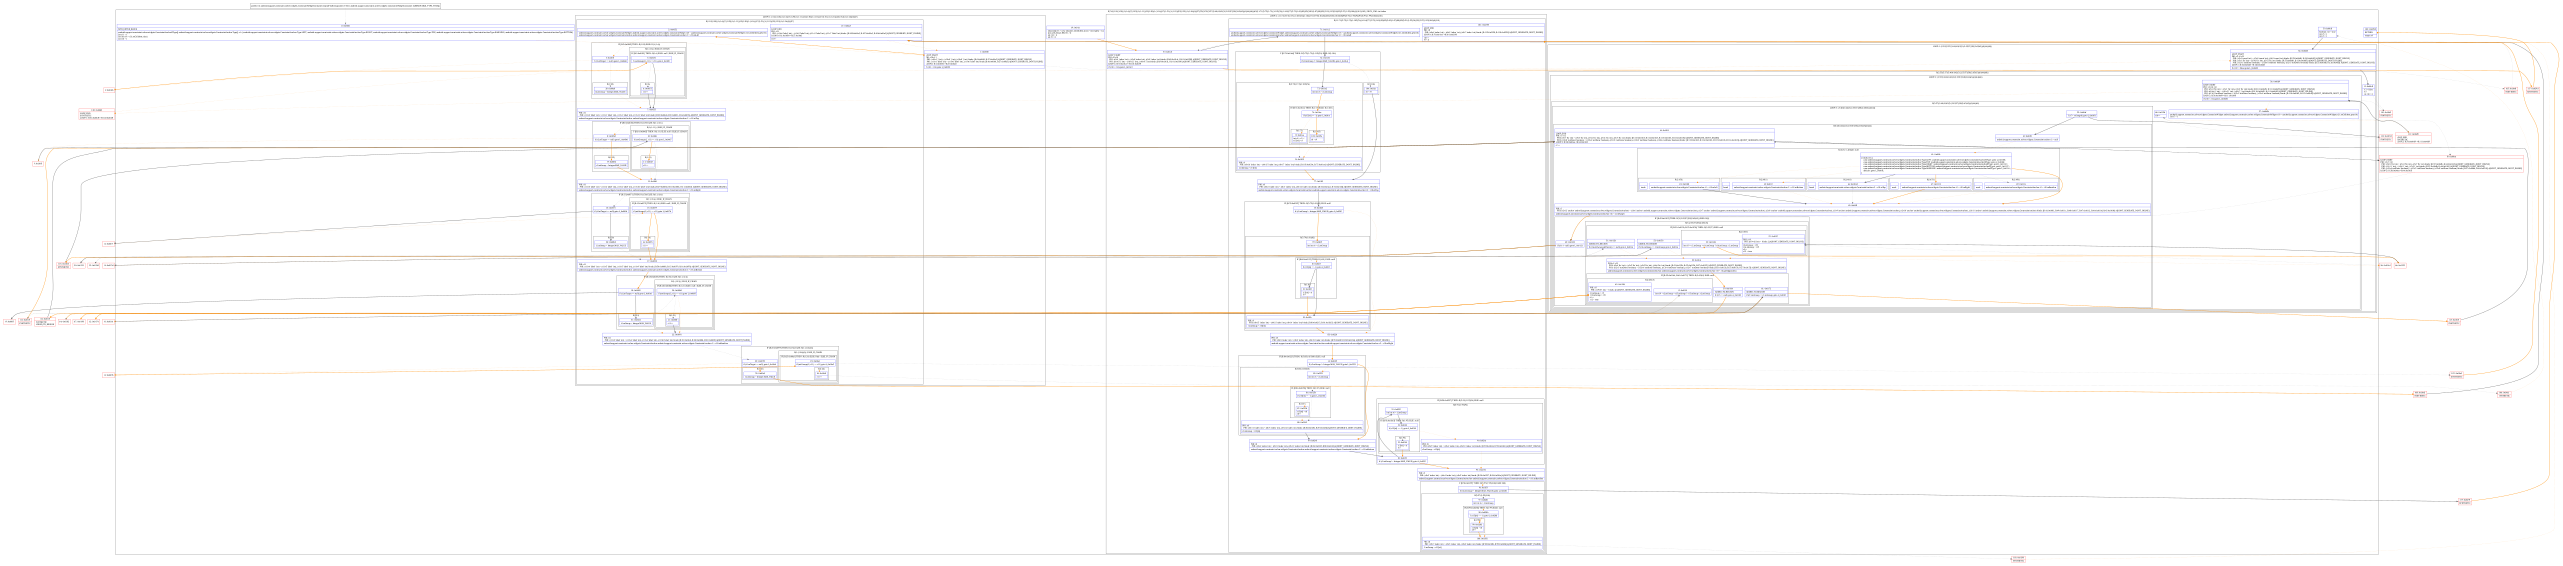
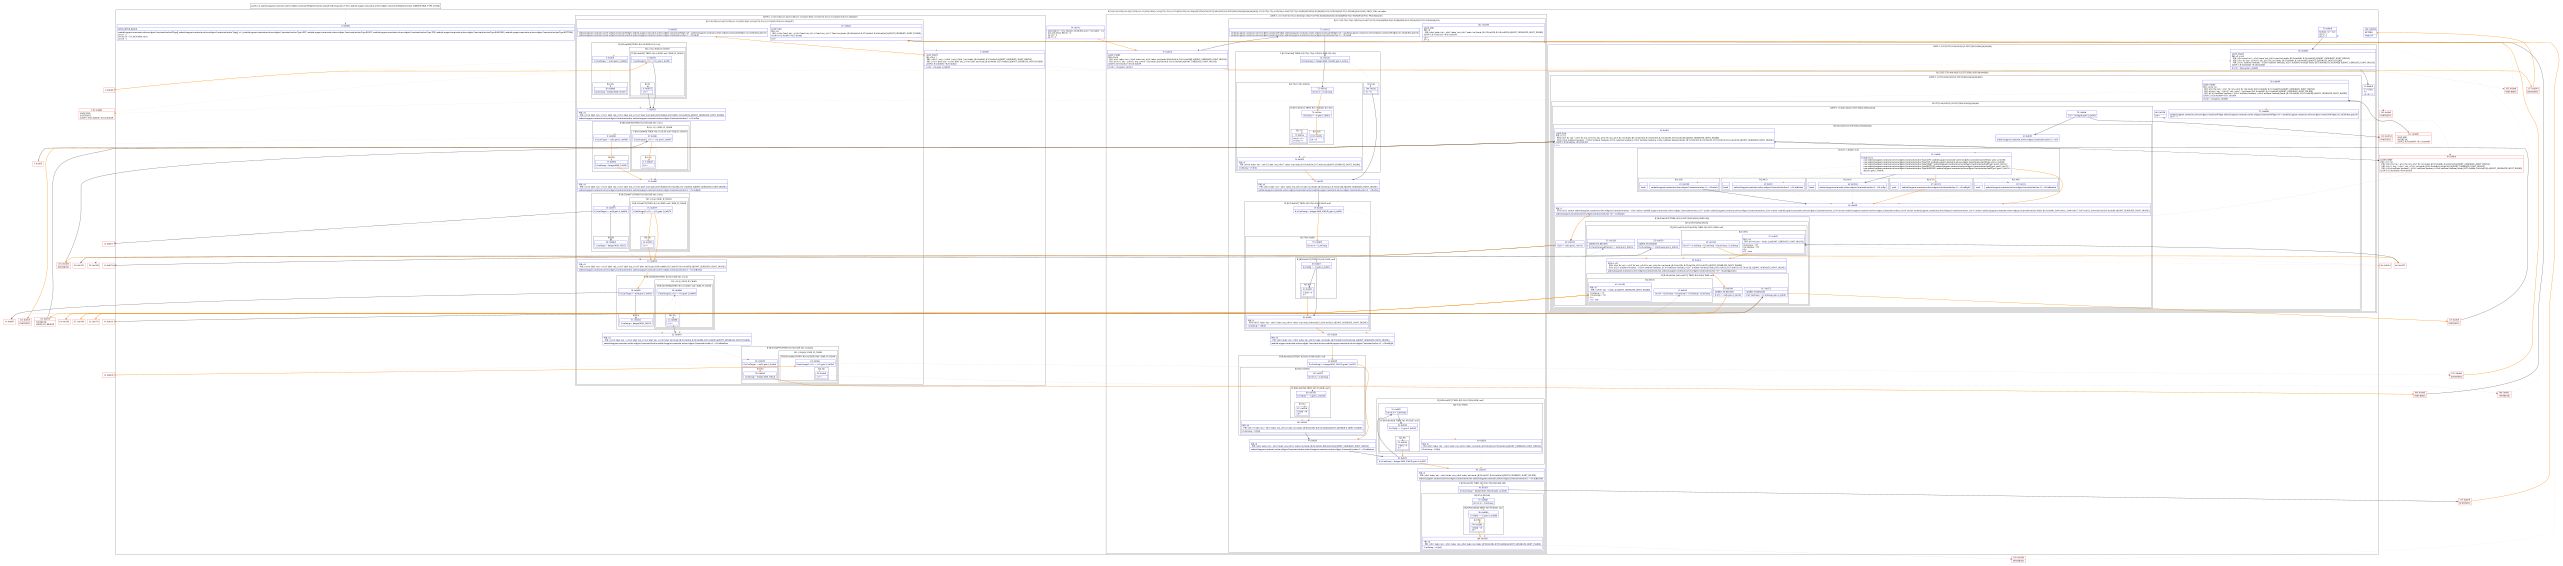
edge "57: 0x0153" -> "58: 0x0160": style dotted -> bold
